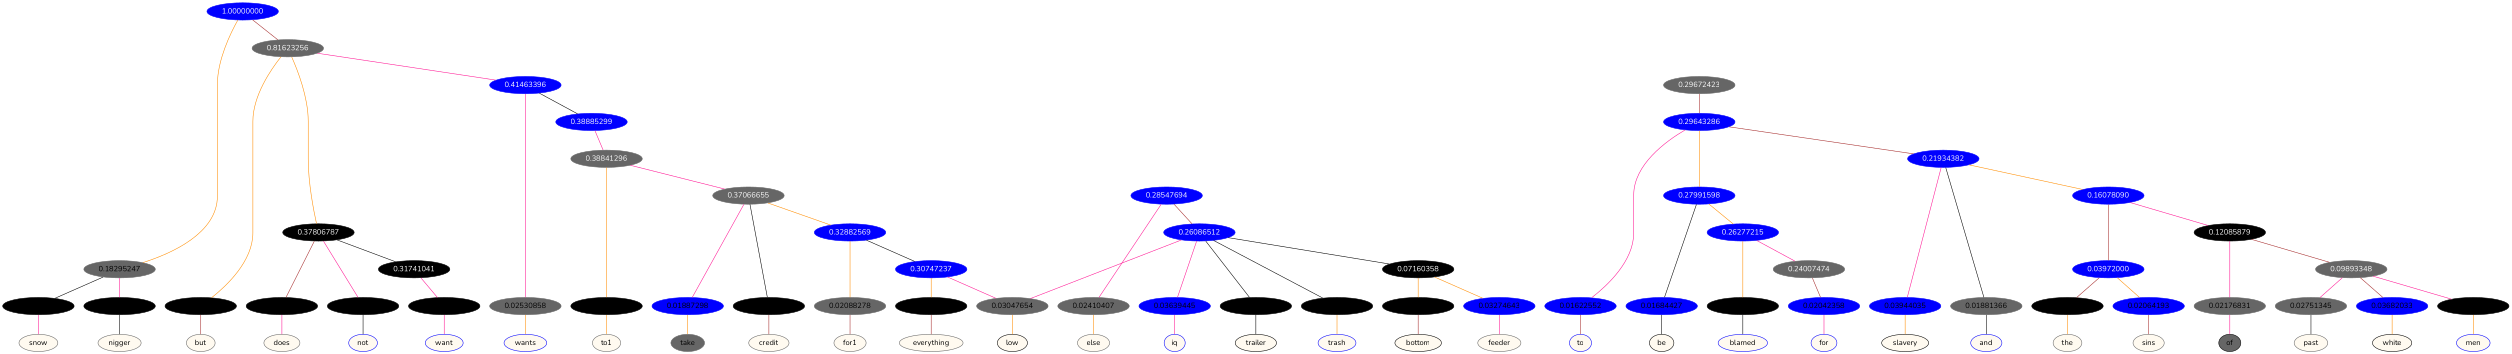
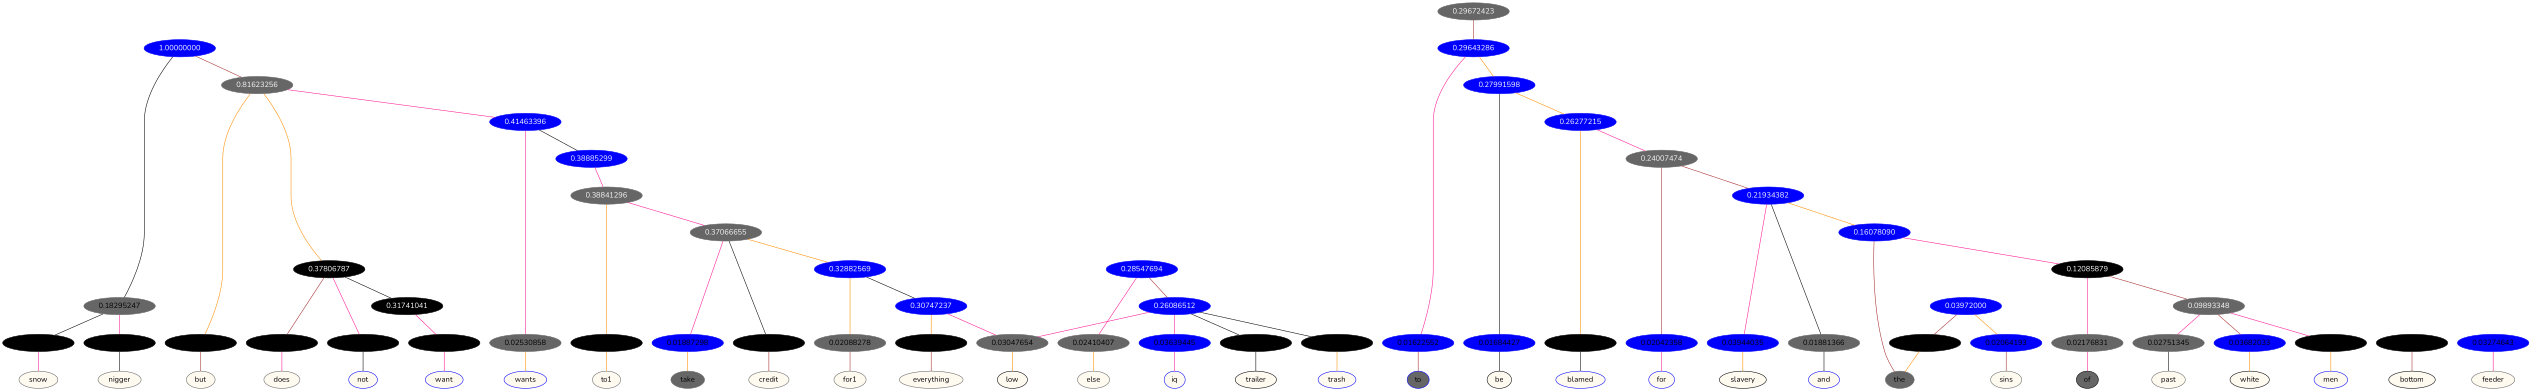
edge "0.29643286" -- "0.21934382": now "0.24007474" -- "0.21934382"
edge "1.00000000" -- "0.18295247": color darkorange -> black
edge "0.16078090" -- "0.03972000": now "0.16078090" -- "the"
node "0.07160358": removed
node "to": fillcolor floralwhite -> gray40
node "the": fillcolor floralwhite -> gray40
